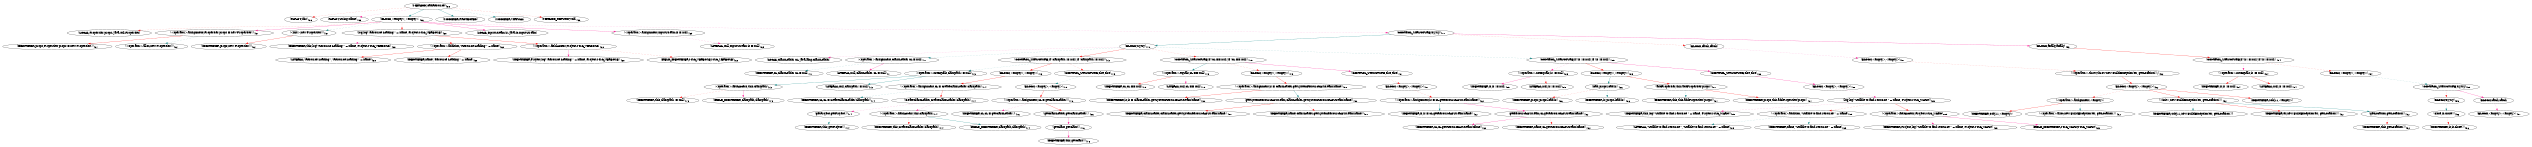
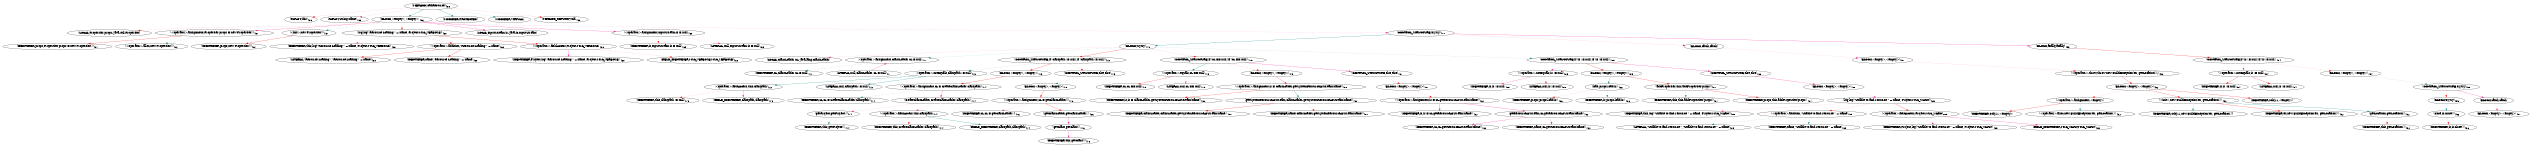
node "(IDENTIFIER,is,InputStream is = null)": added
edge "(<operator>.assignment,ClassLoader cL = null)" -> "(LITERAL,null,ClassLoader cL = null)": reversed
edge "(<operator>.assignment,cL = createClassLoader(classpath))" -> "(createClassLoader,createClassLoader(classpath))": color red -> deeppink
